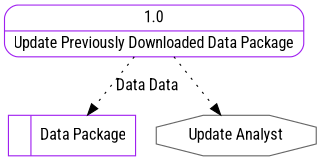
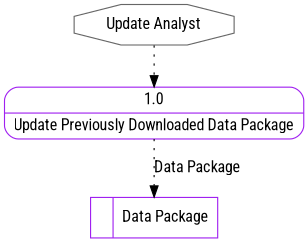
edge "1.0" -> "Update Analyst": reversed
edge "1.0" -> "Data Package": label "Data Data" -> "Data Package"
